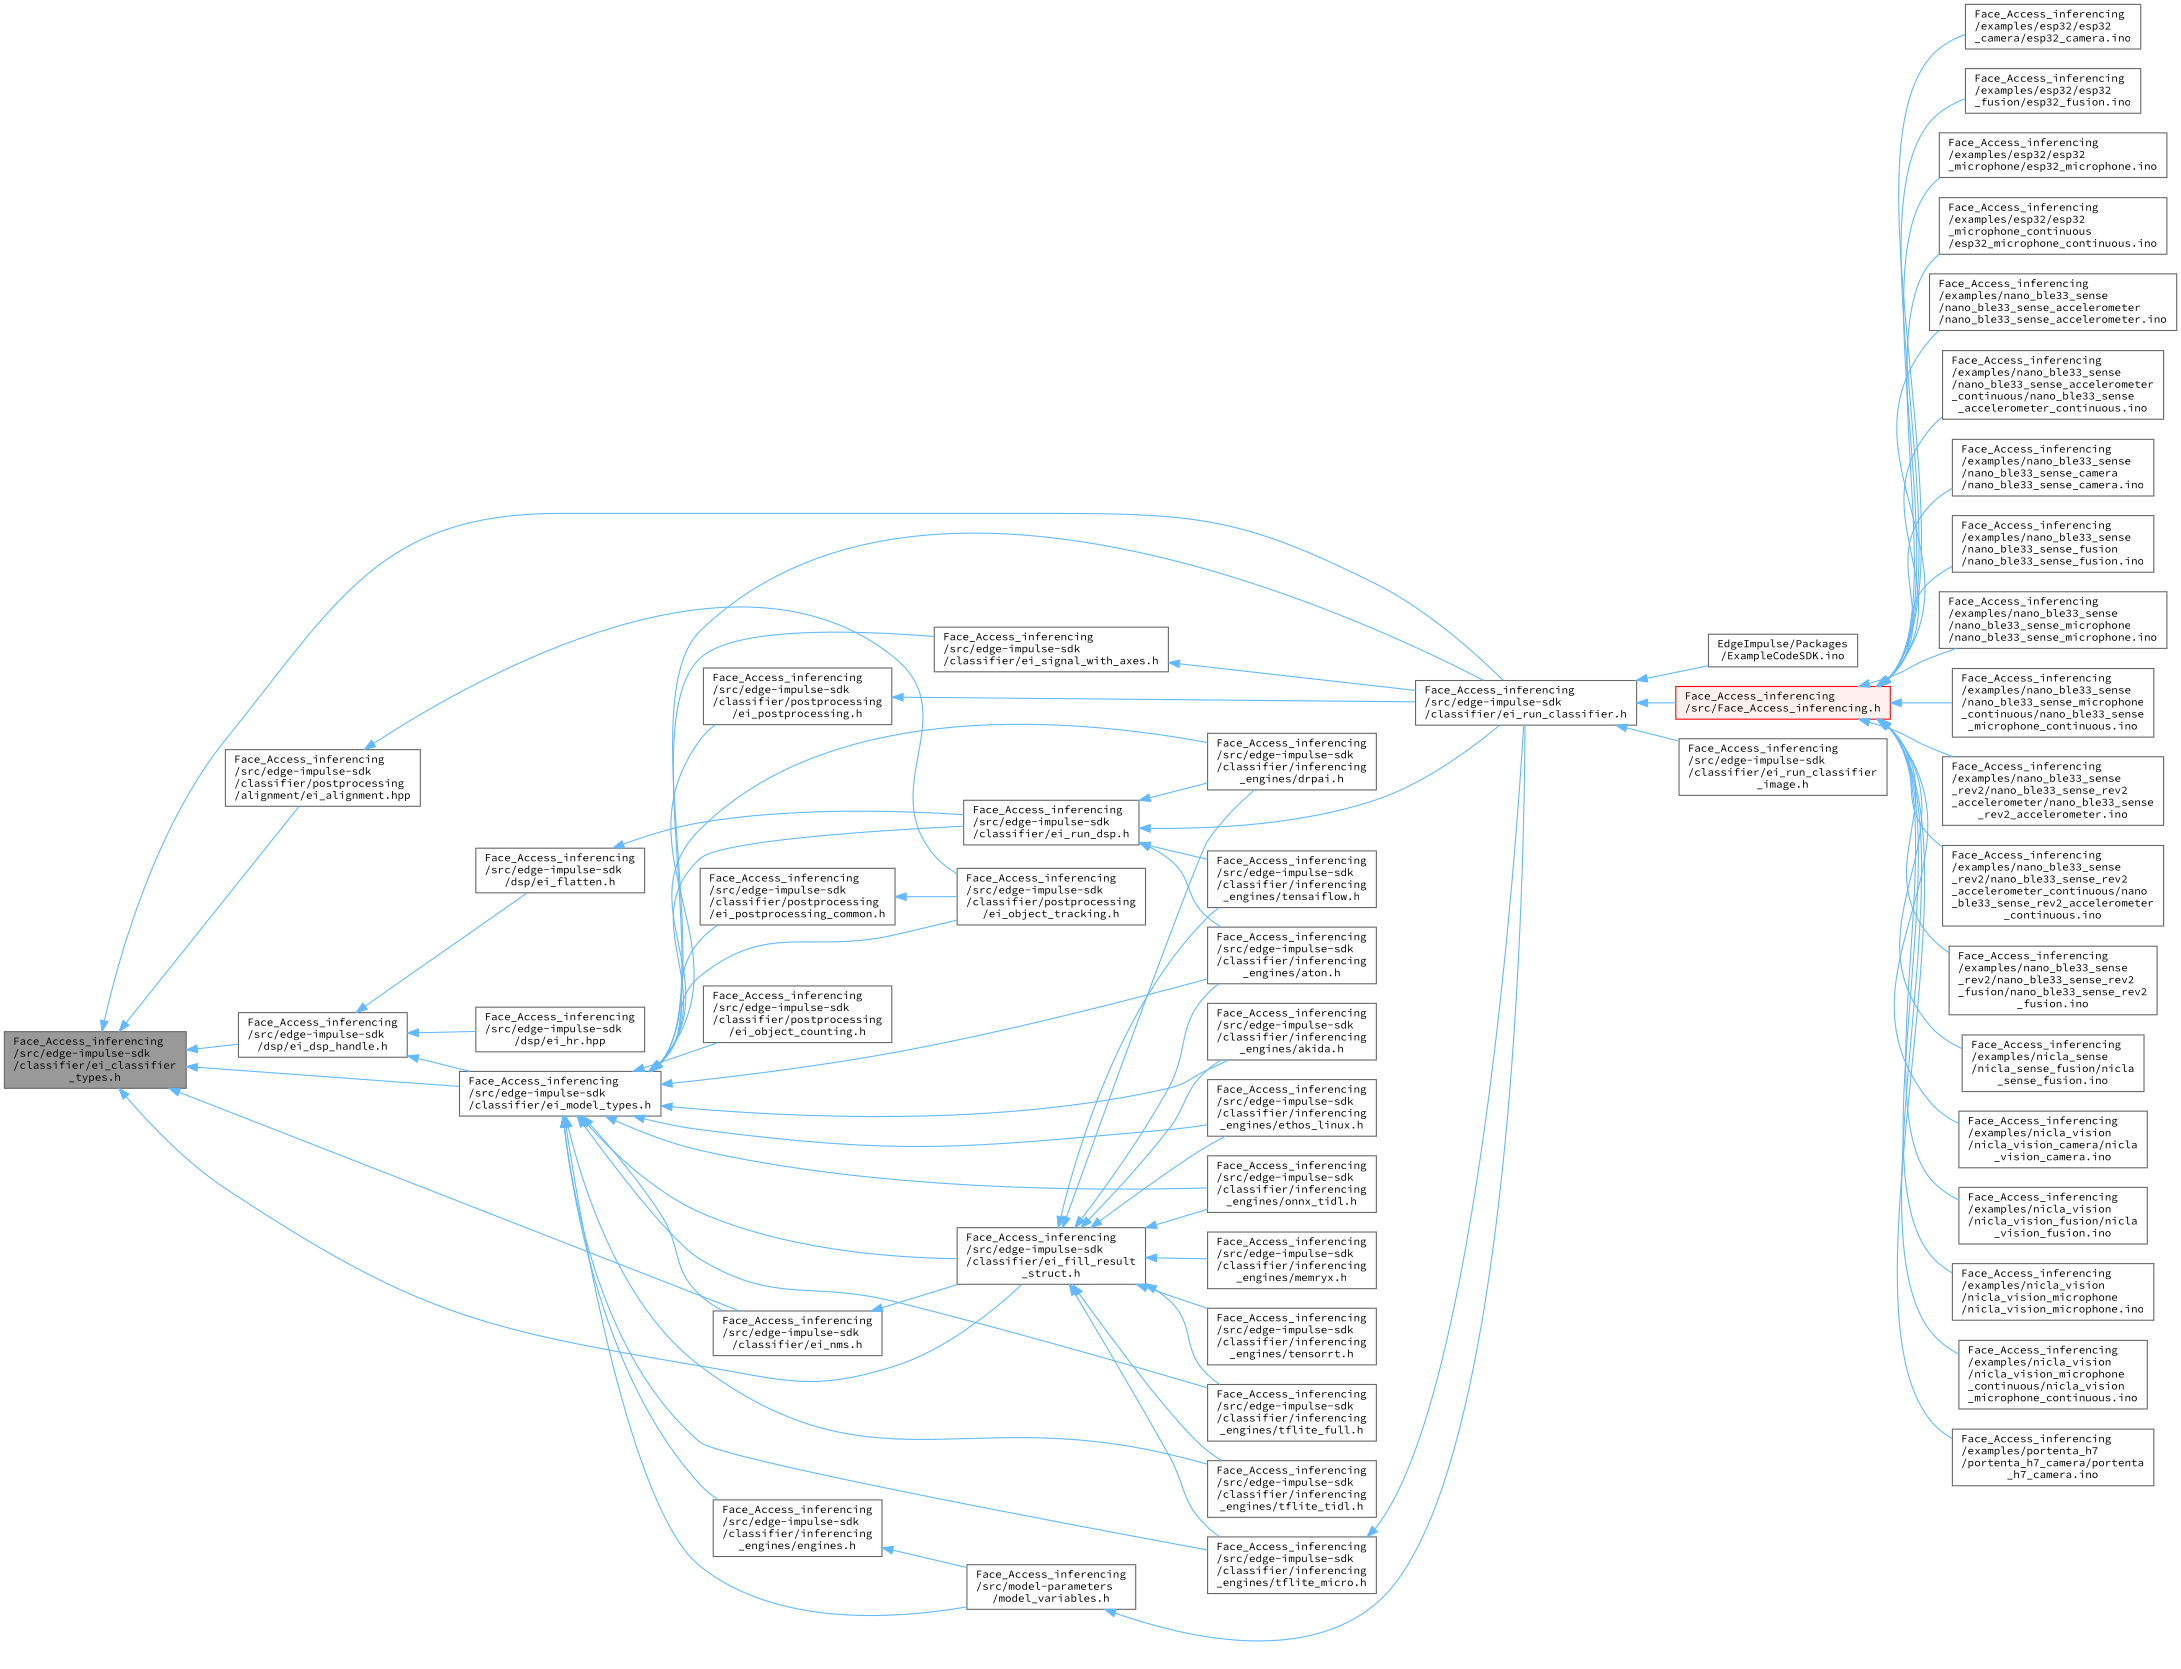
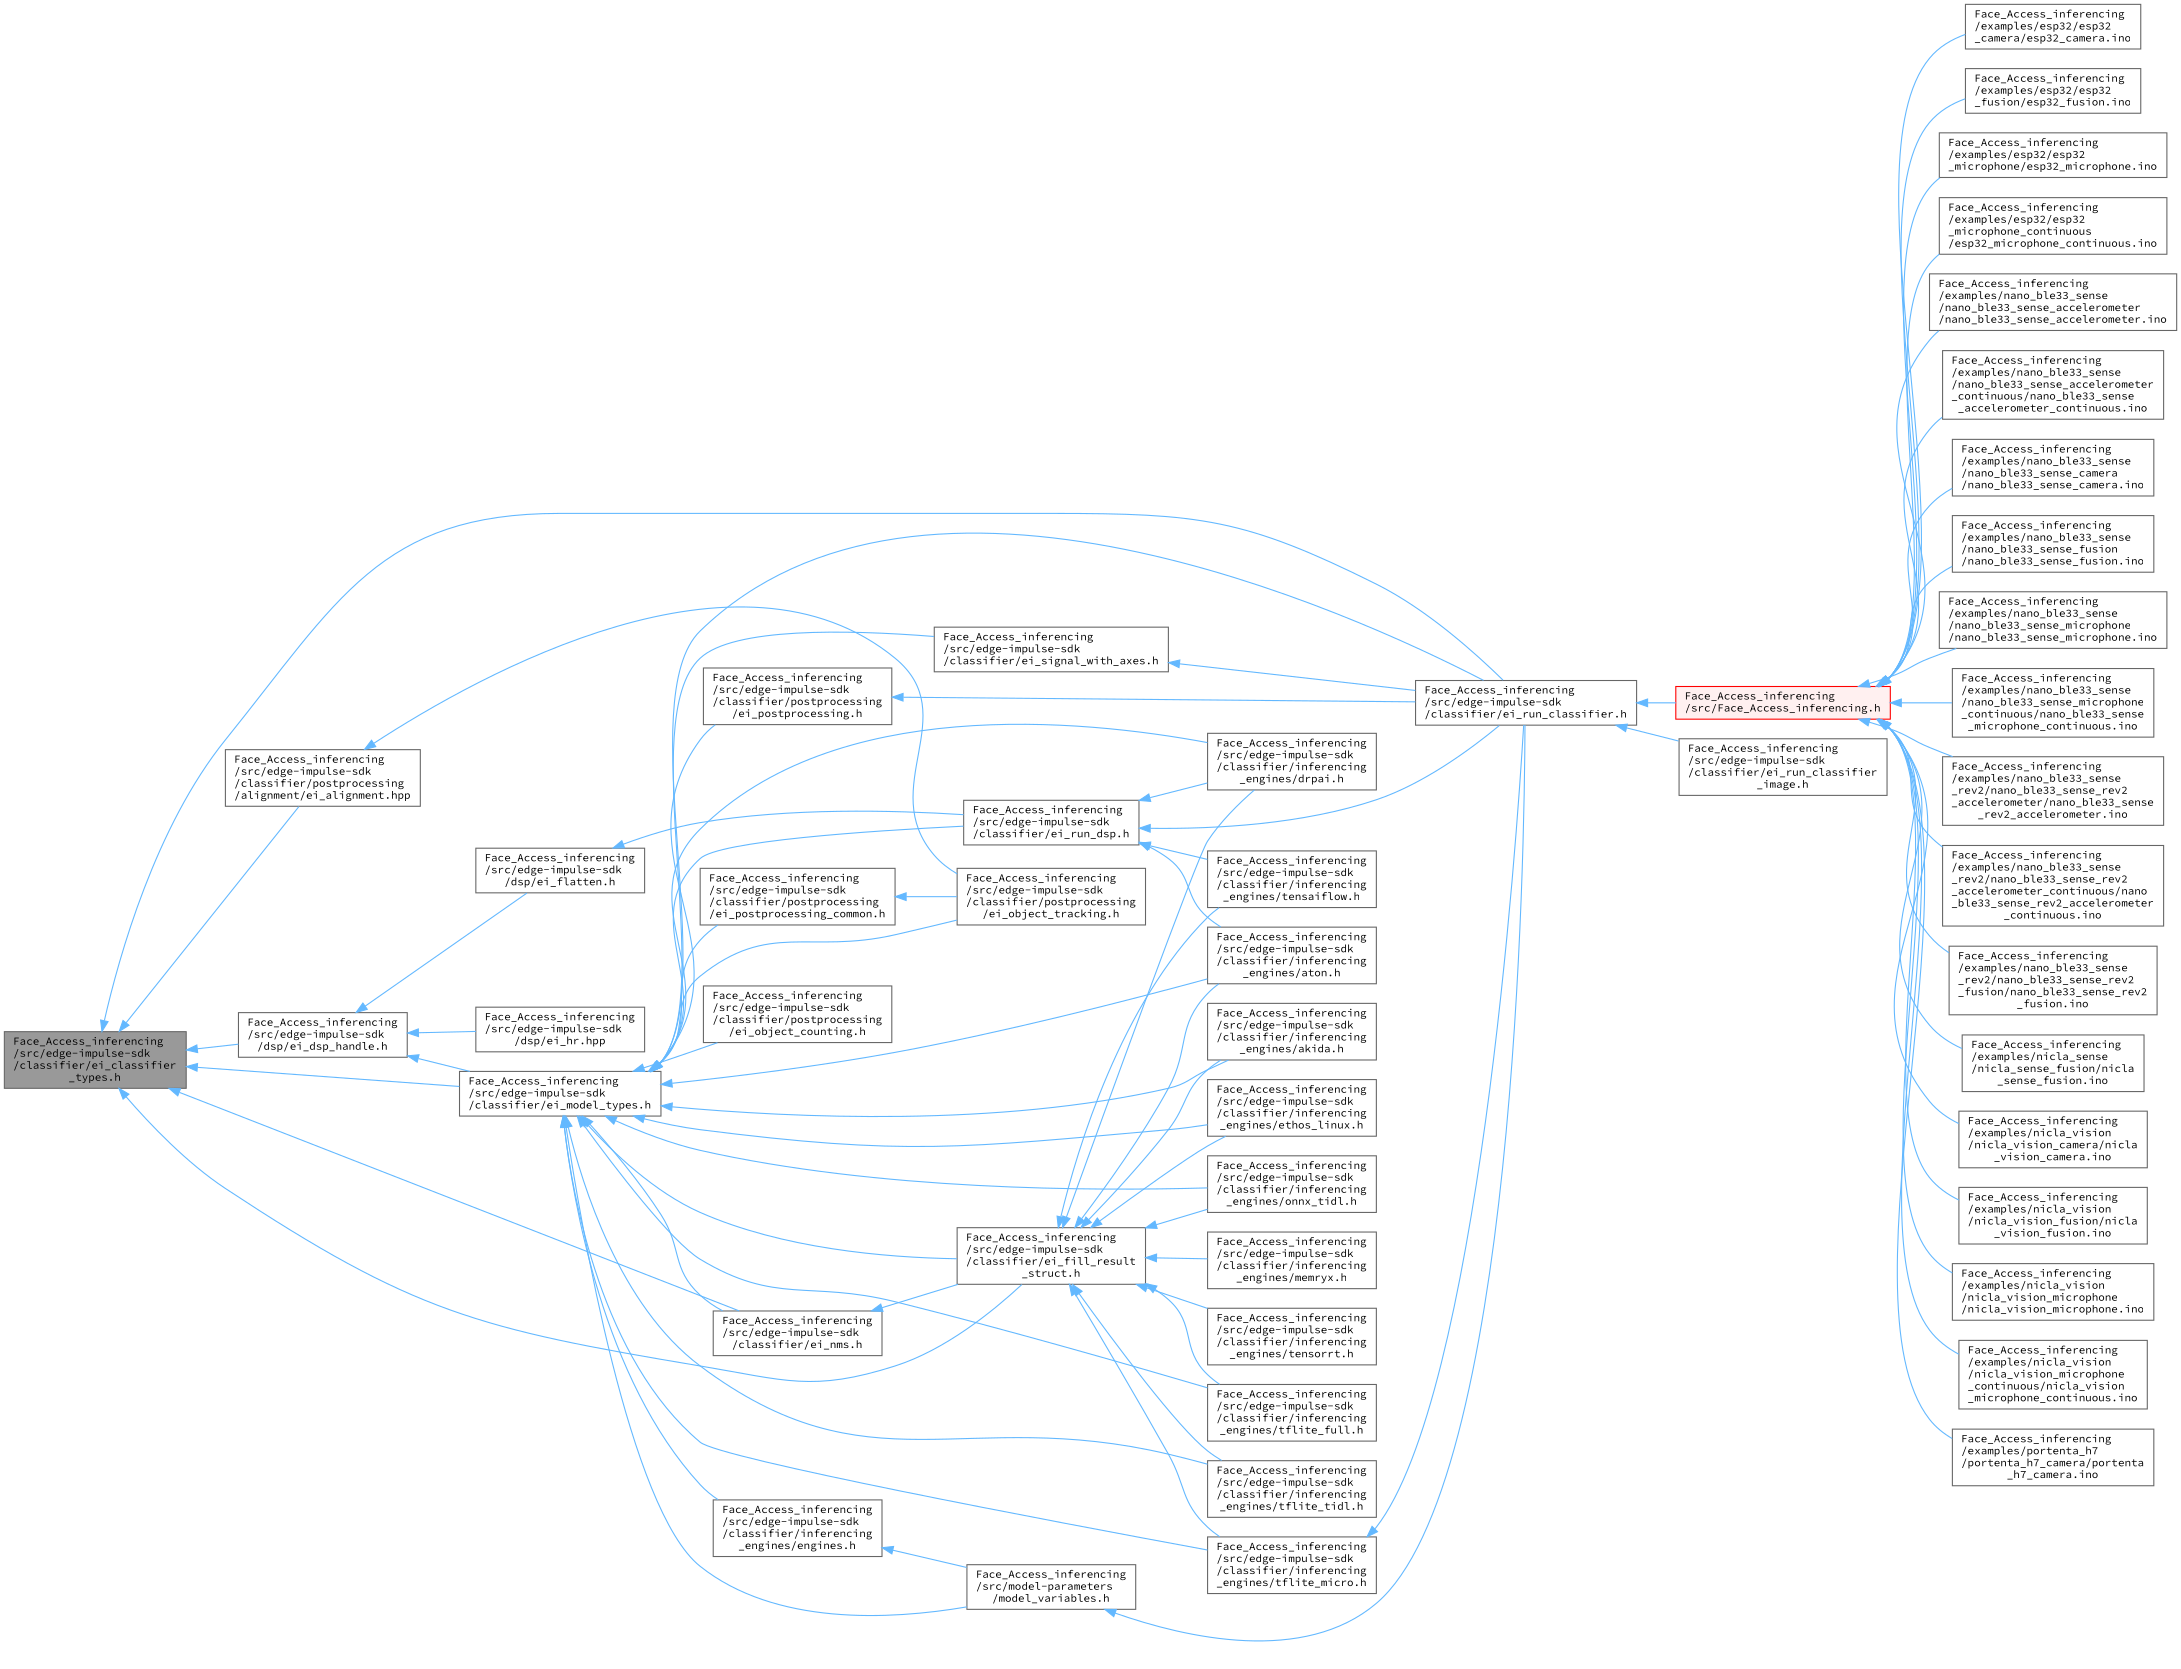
node "EdgeImpulse/Packages /ExampleCodeSDK.ino": removed
